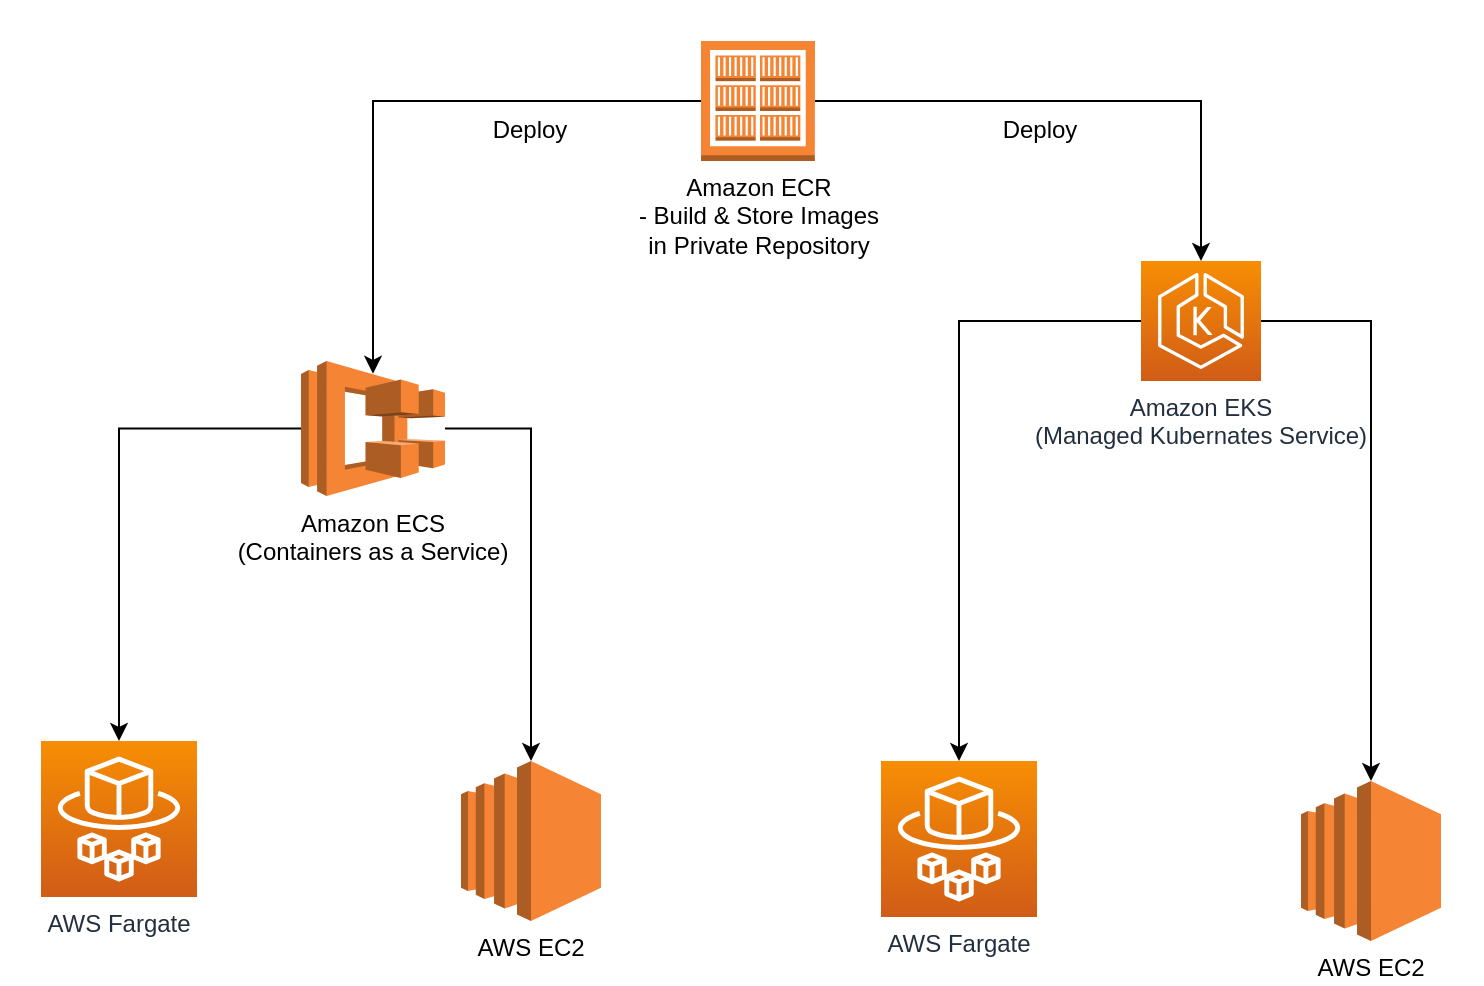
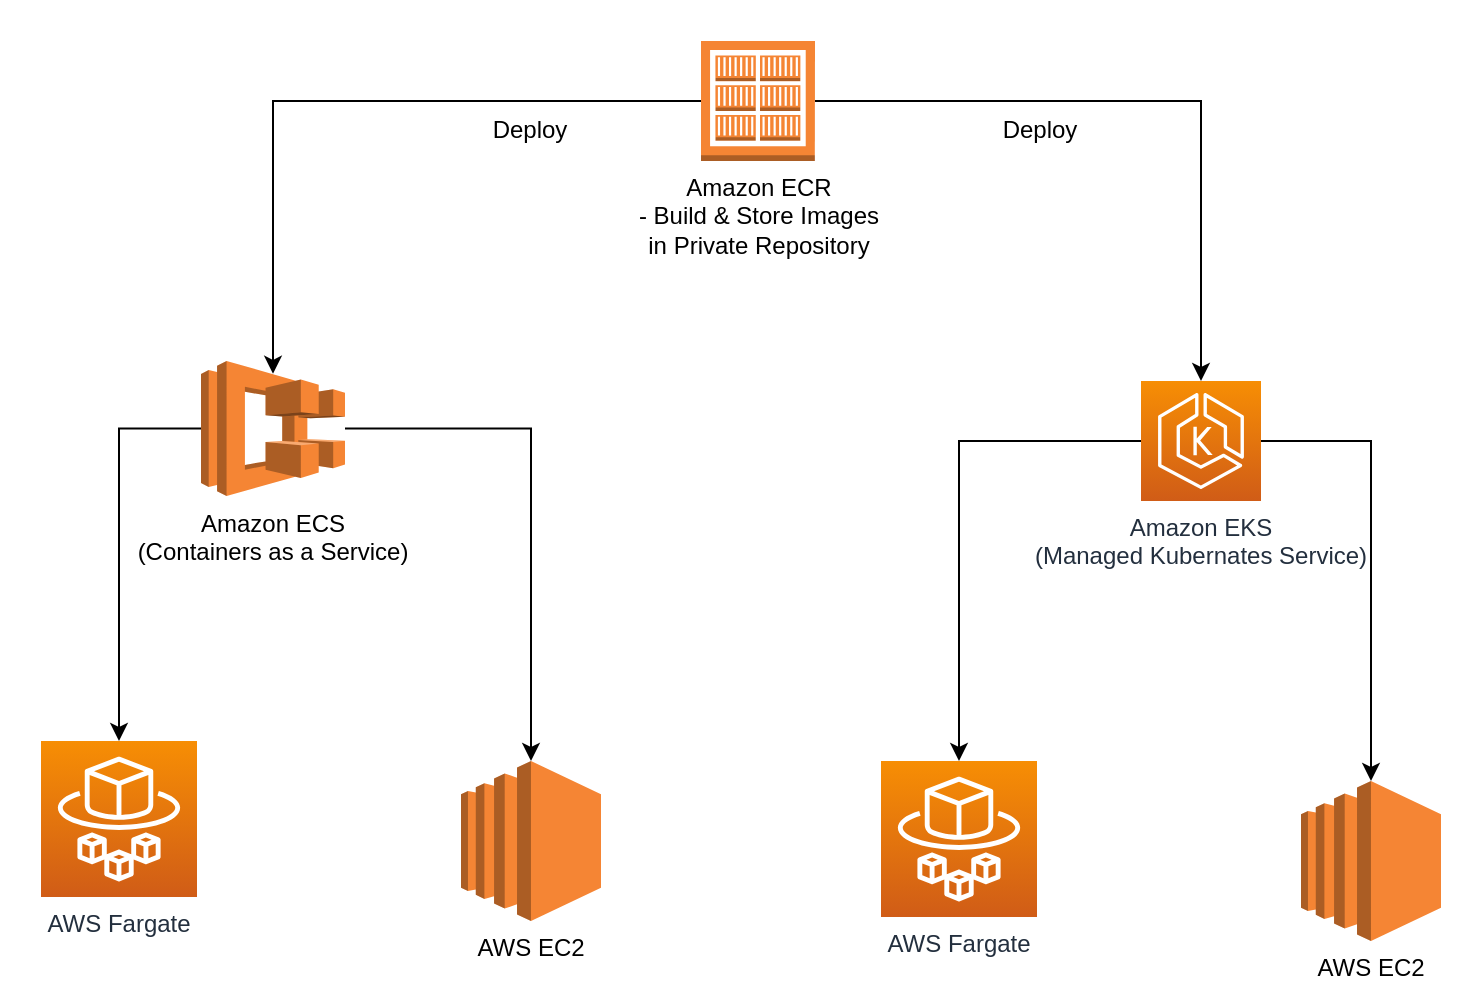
node "Amazon EKS (Managed Kubernates Service)": moved (1201, 321) -> (1201, 441)
node "Amazon ECS (Containers as a Service)": moved (373, 429) -> (273, 429)
